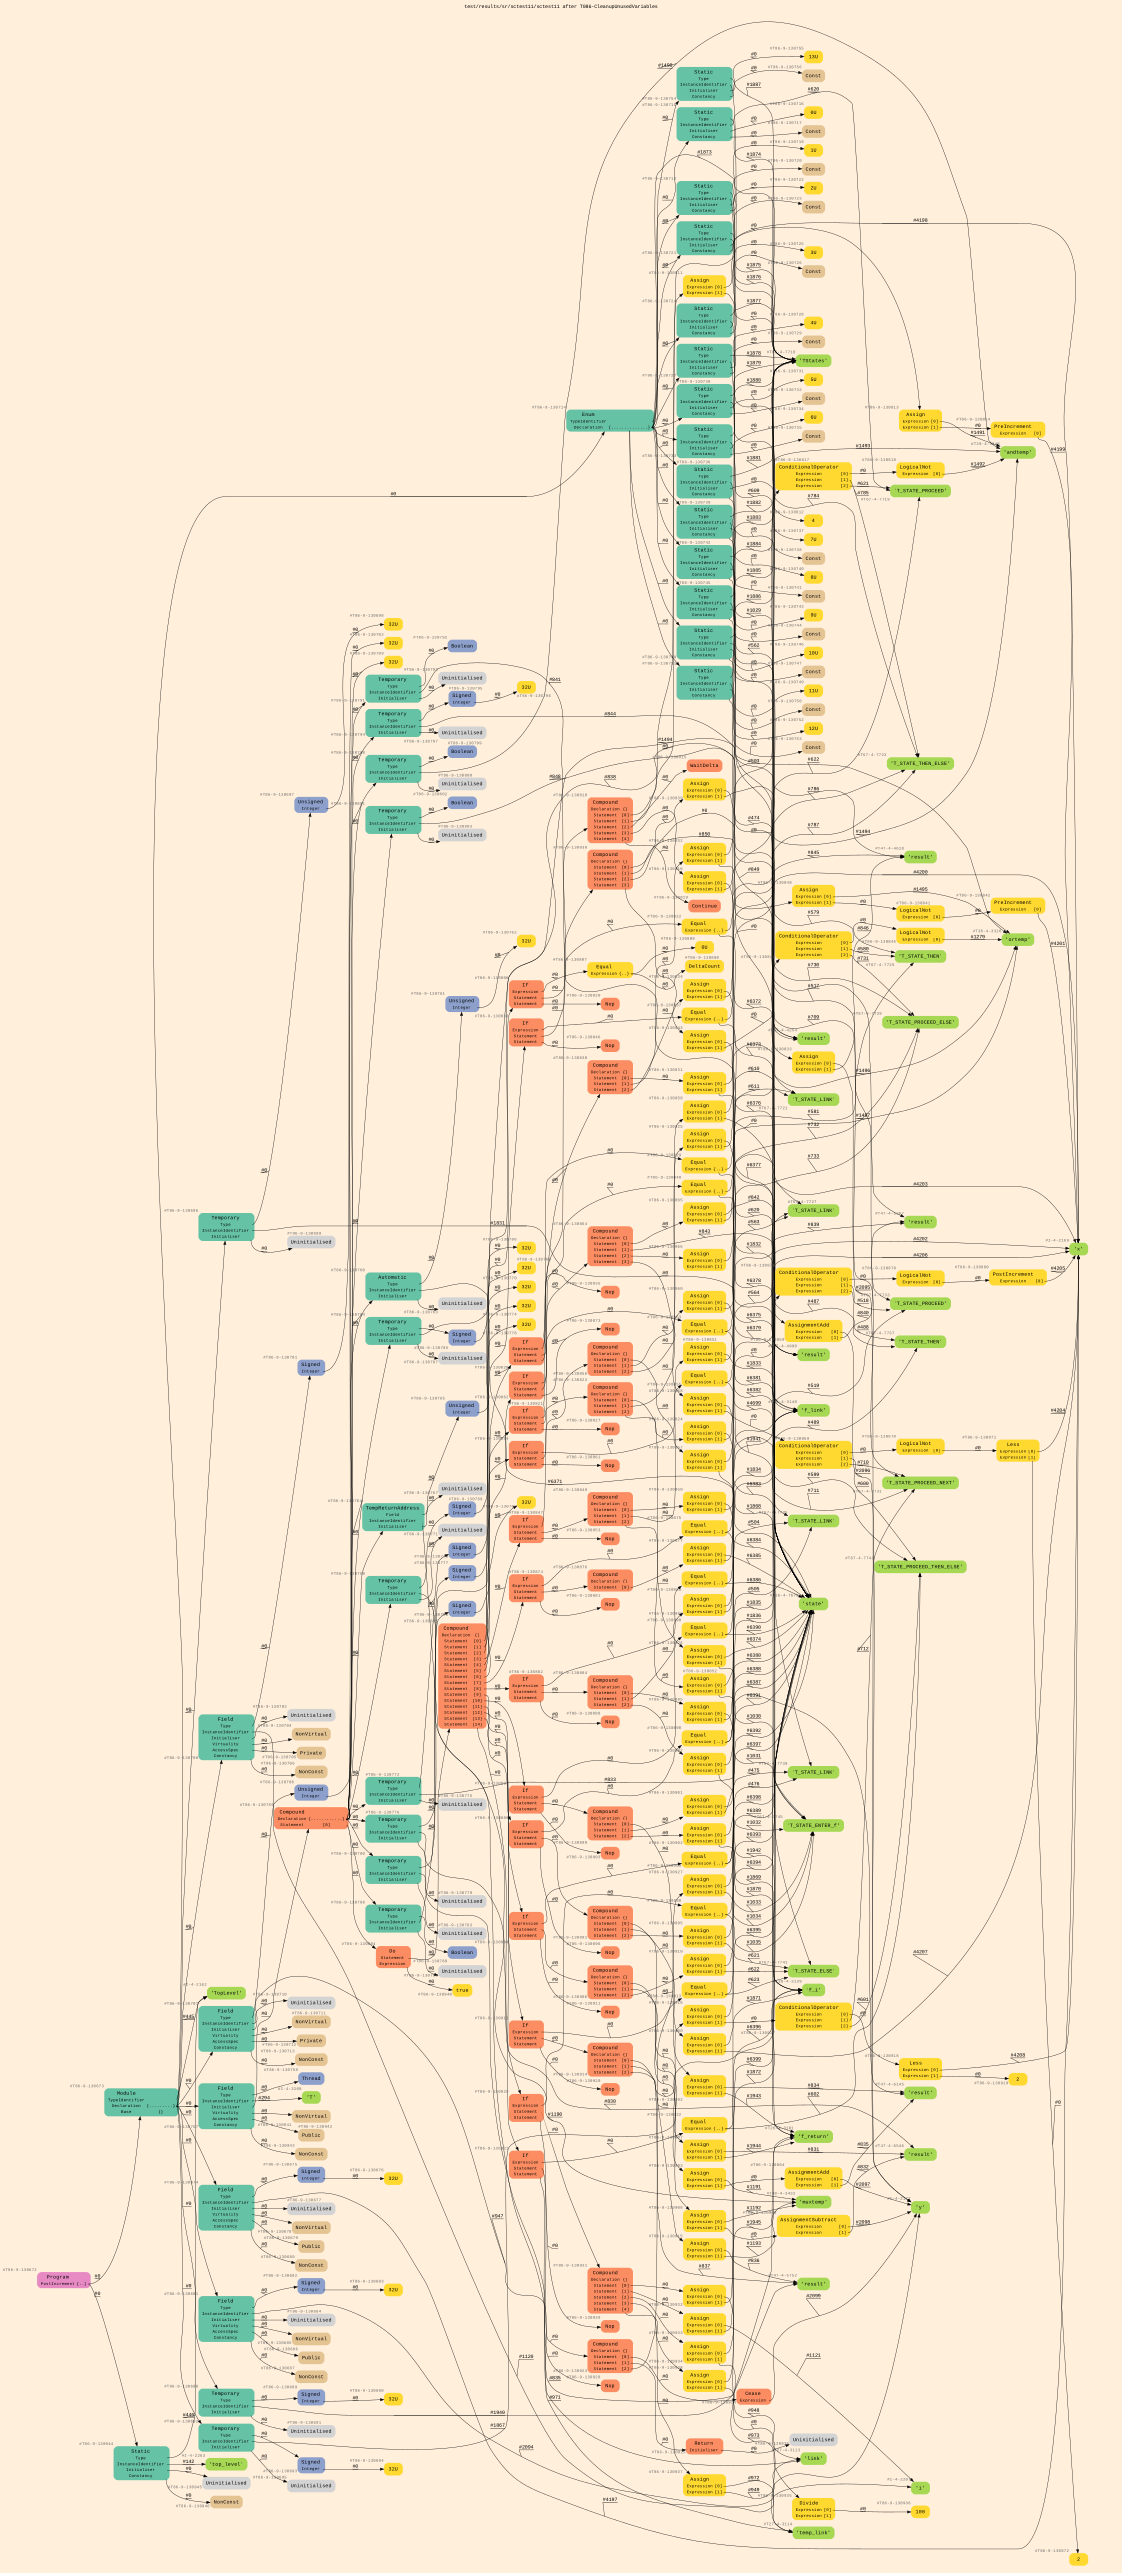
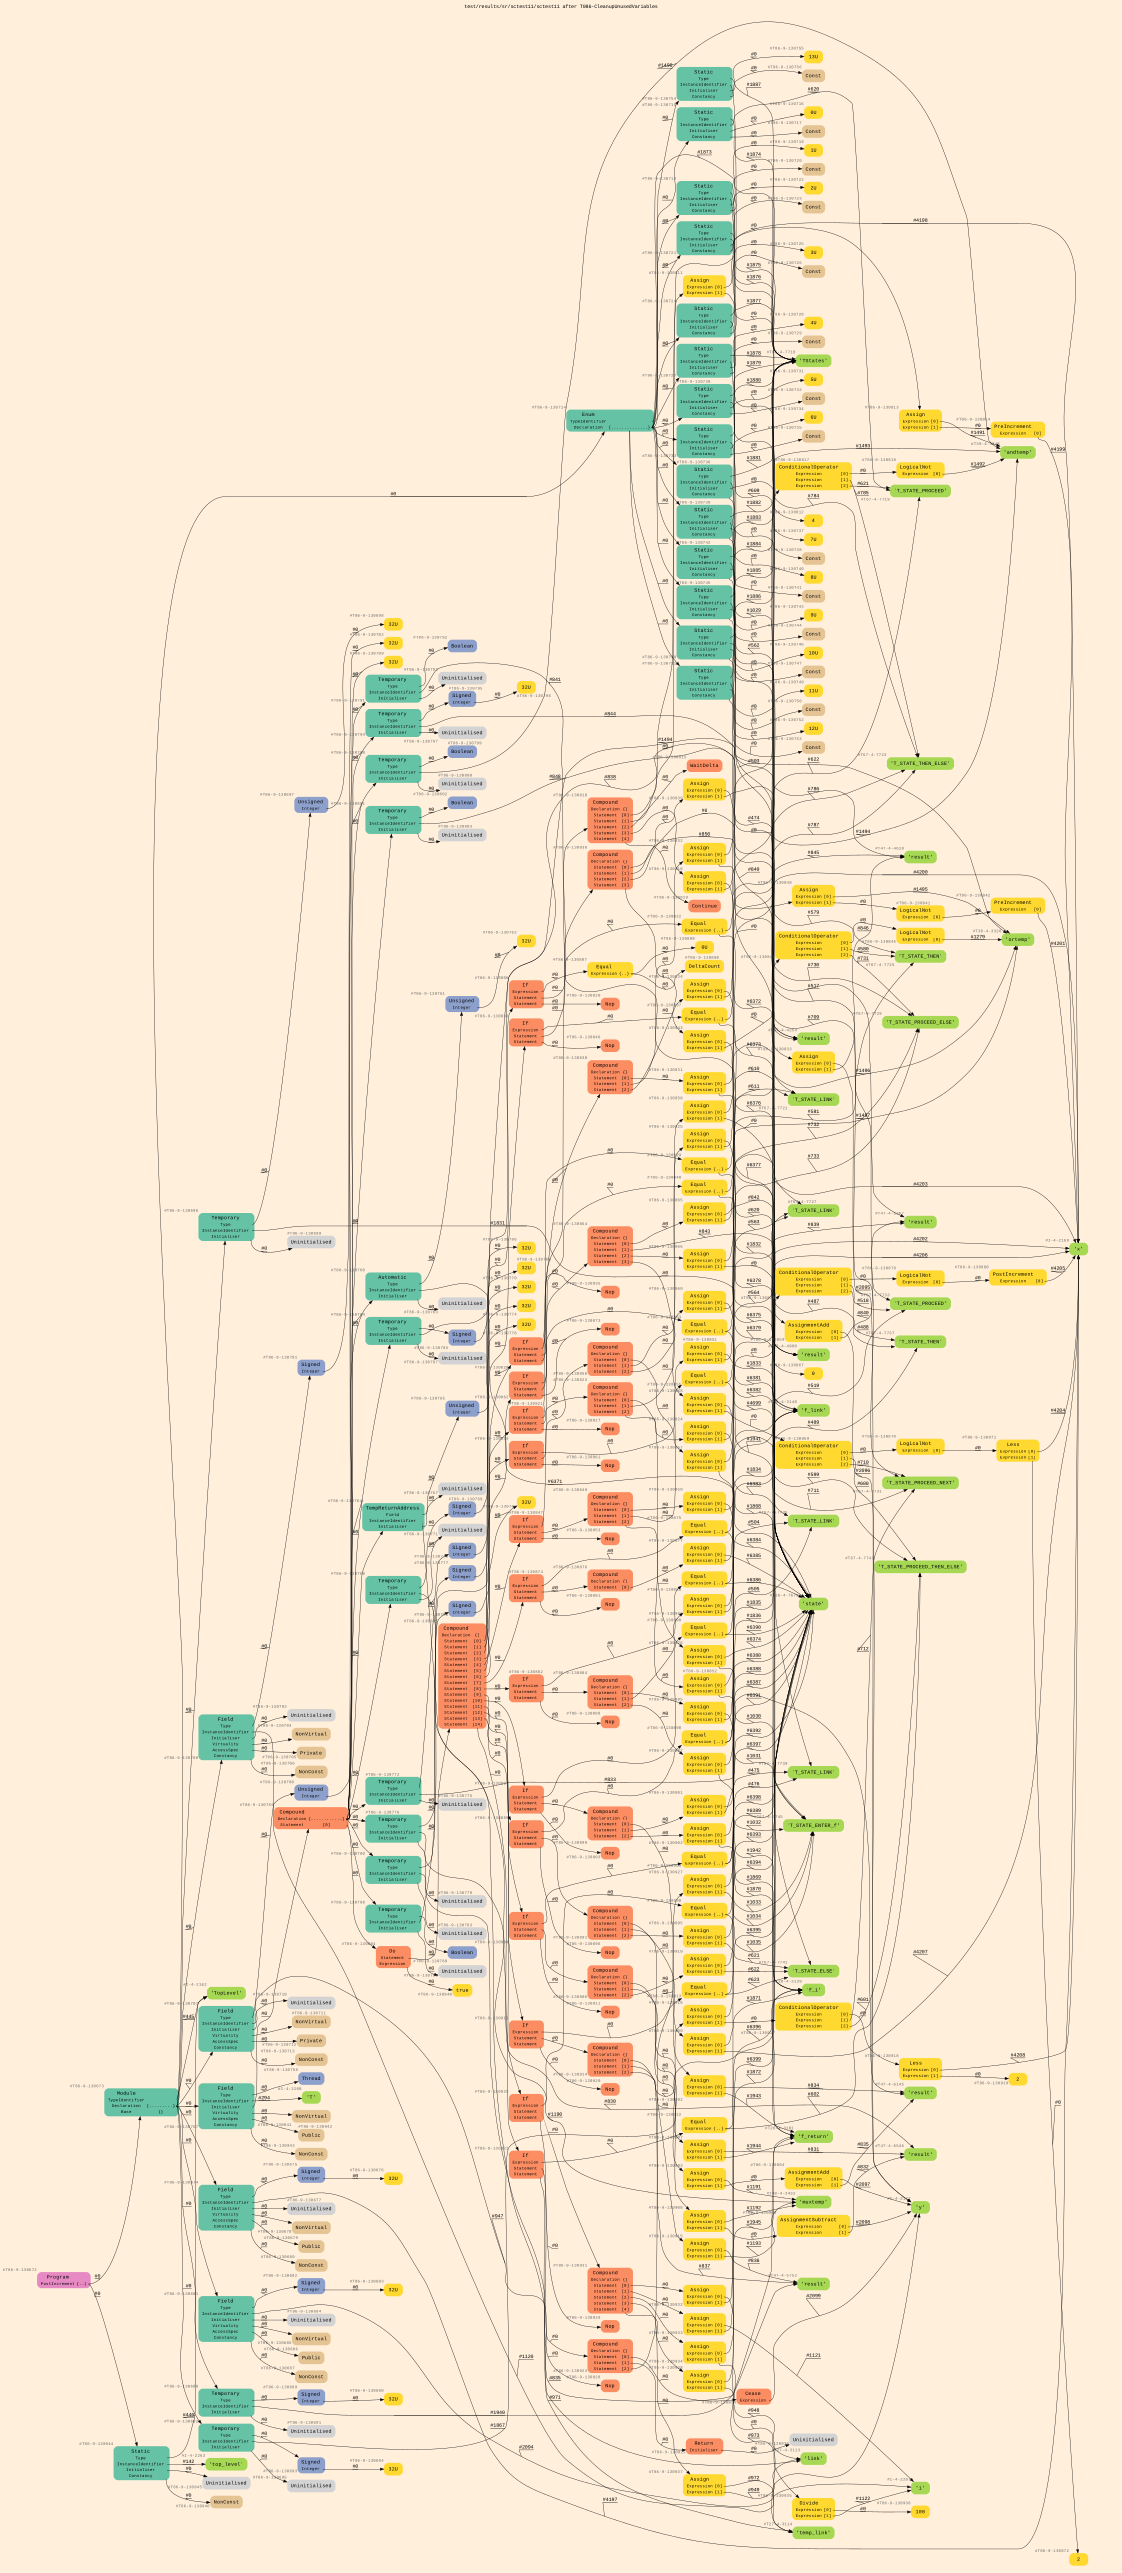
node "0": added
edge "Divide" -> "'i'": added, label "#1122"
